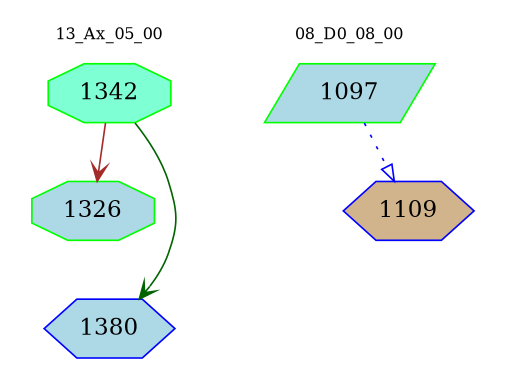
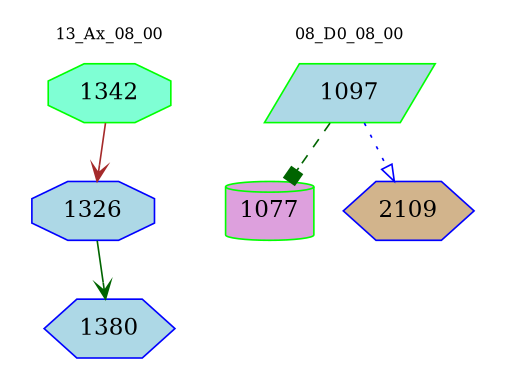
cluster "13_Ax_05_00": label "13_Ax_05_00" -> "13_Ax_08_00"
edge "1342" -> "1380": now "1326" -> "1380"
node "1326": color green -> blue
node "1077": added
node "1109": label "1109" -> "2109"
